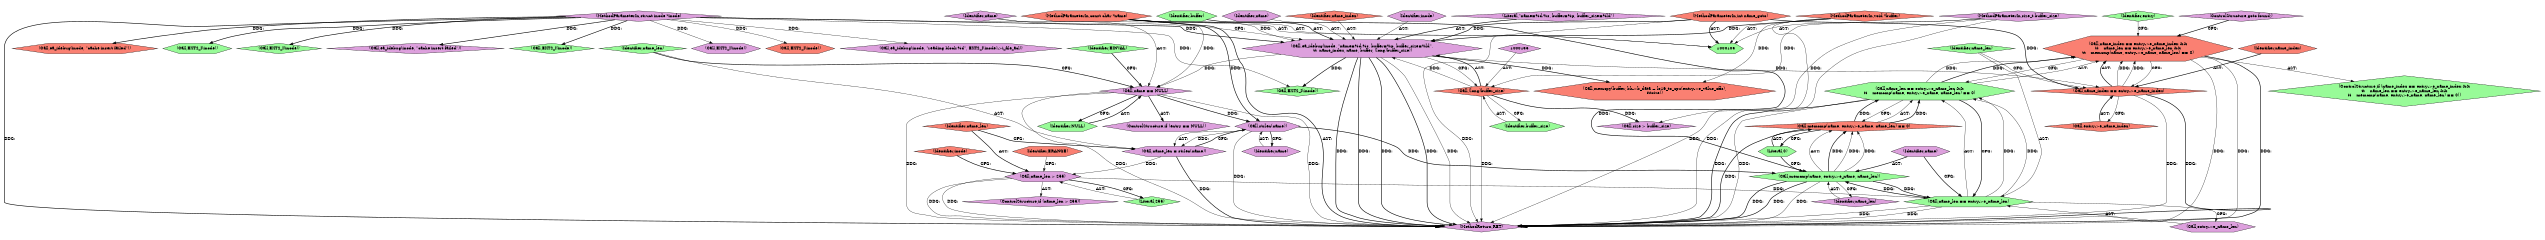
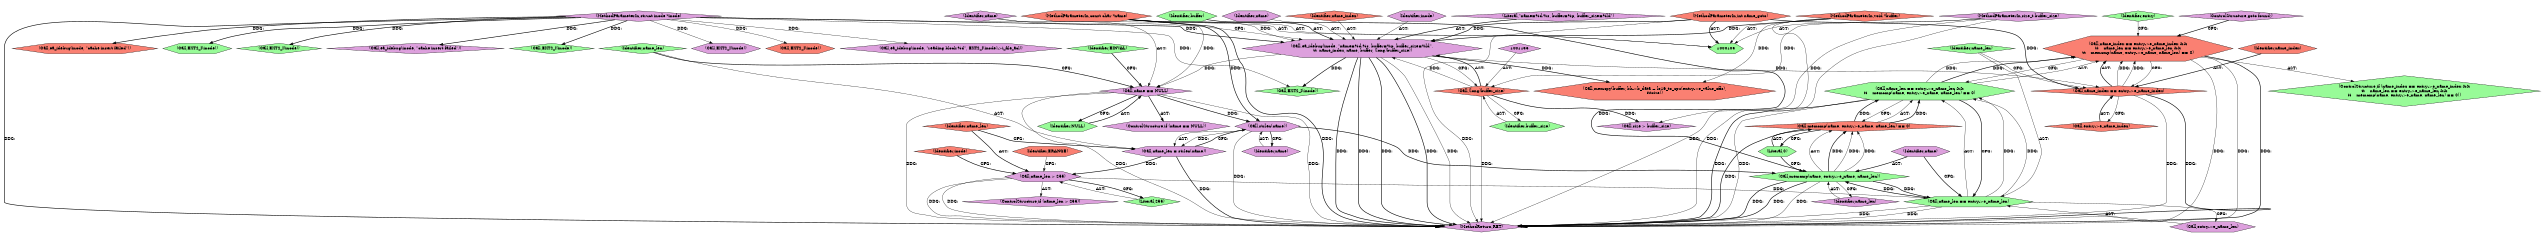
node "1000135": label "1000135" -> "1001135"
node "(ControlStructure,if (entry == NULL))": label "(ControlStructure,if (entry == NULL))" -> "(ControlStructure,if (name == NULL))"
edge "(MethodParameterIn,const char *name)" -> "(MethodReturn,RET)": label "AST: " -> "DDG: "
edge "(Call,name_len = strlen(name))" -> "(Call,name_len > 255)": style solid -> bold
